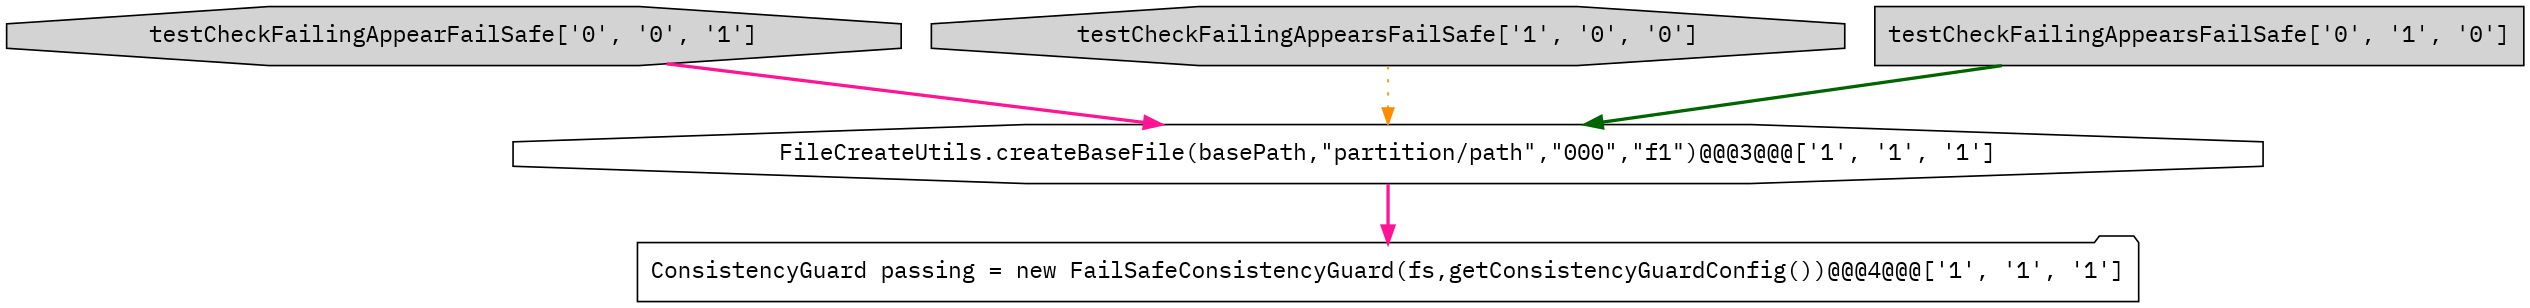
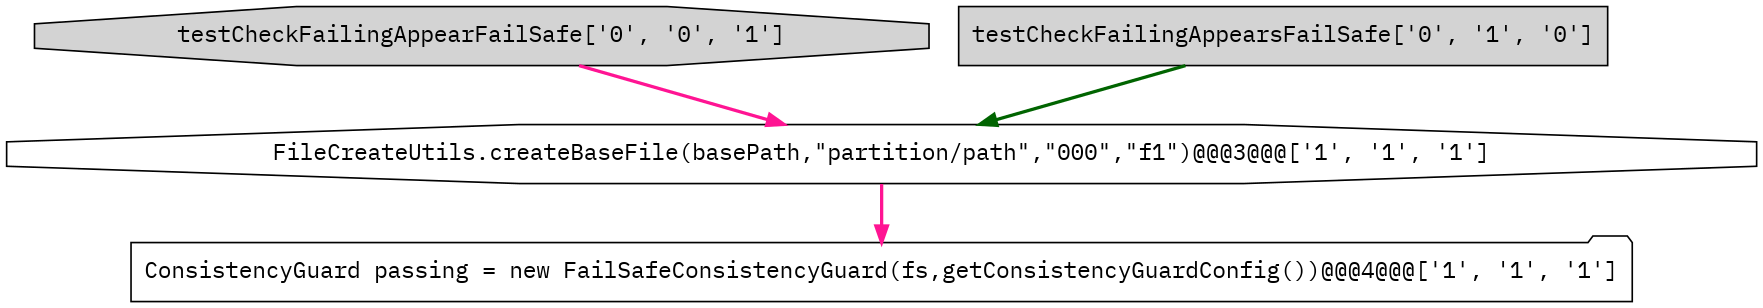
node "testCheckFailingAppearsFailSafe['1', '0', '0']": removed
